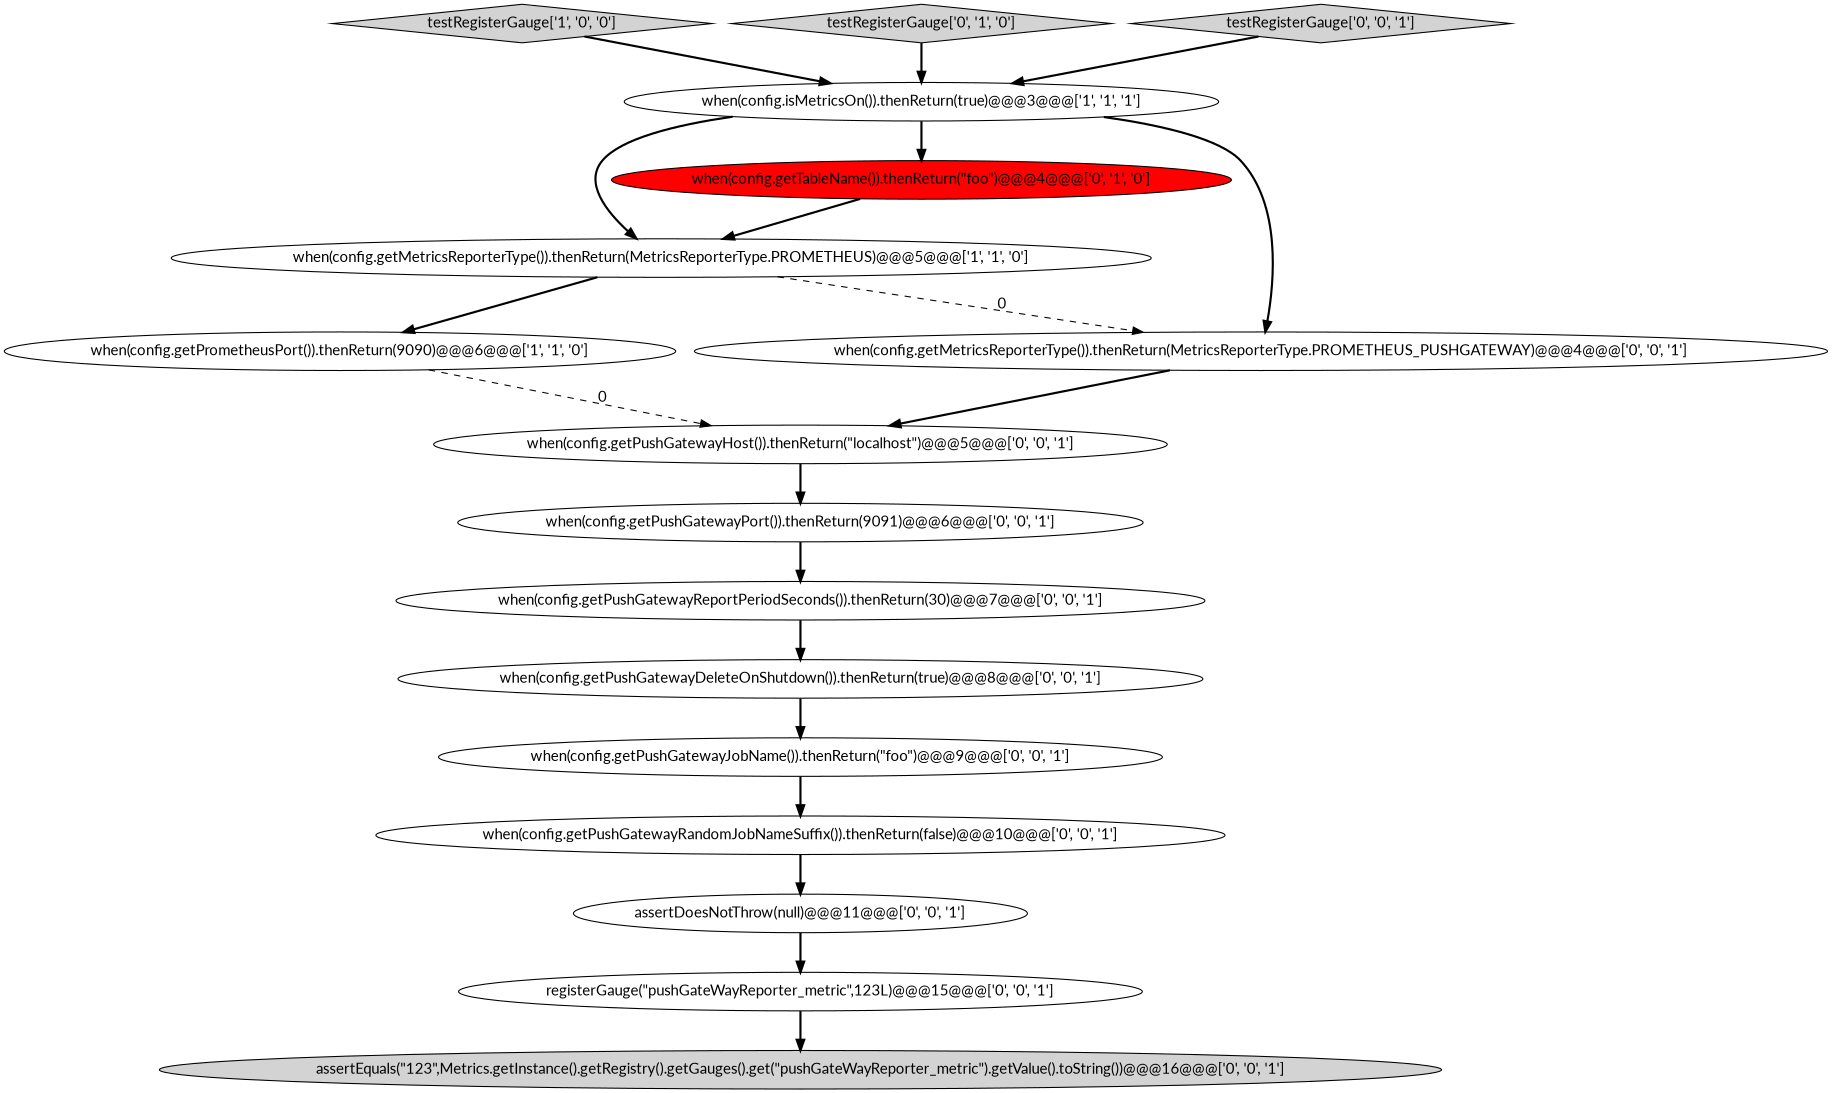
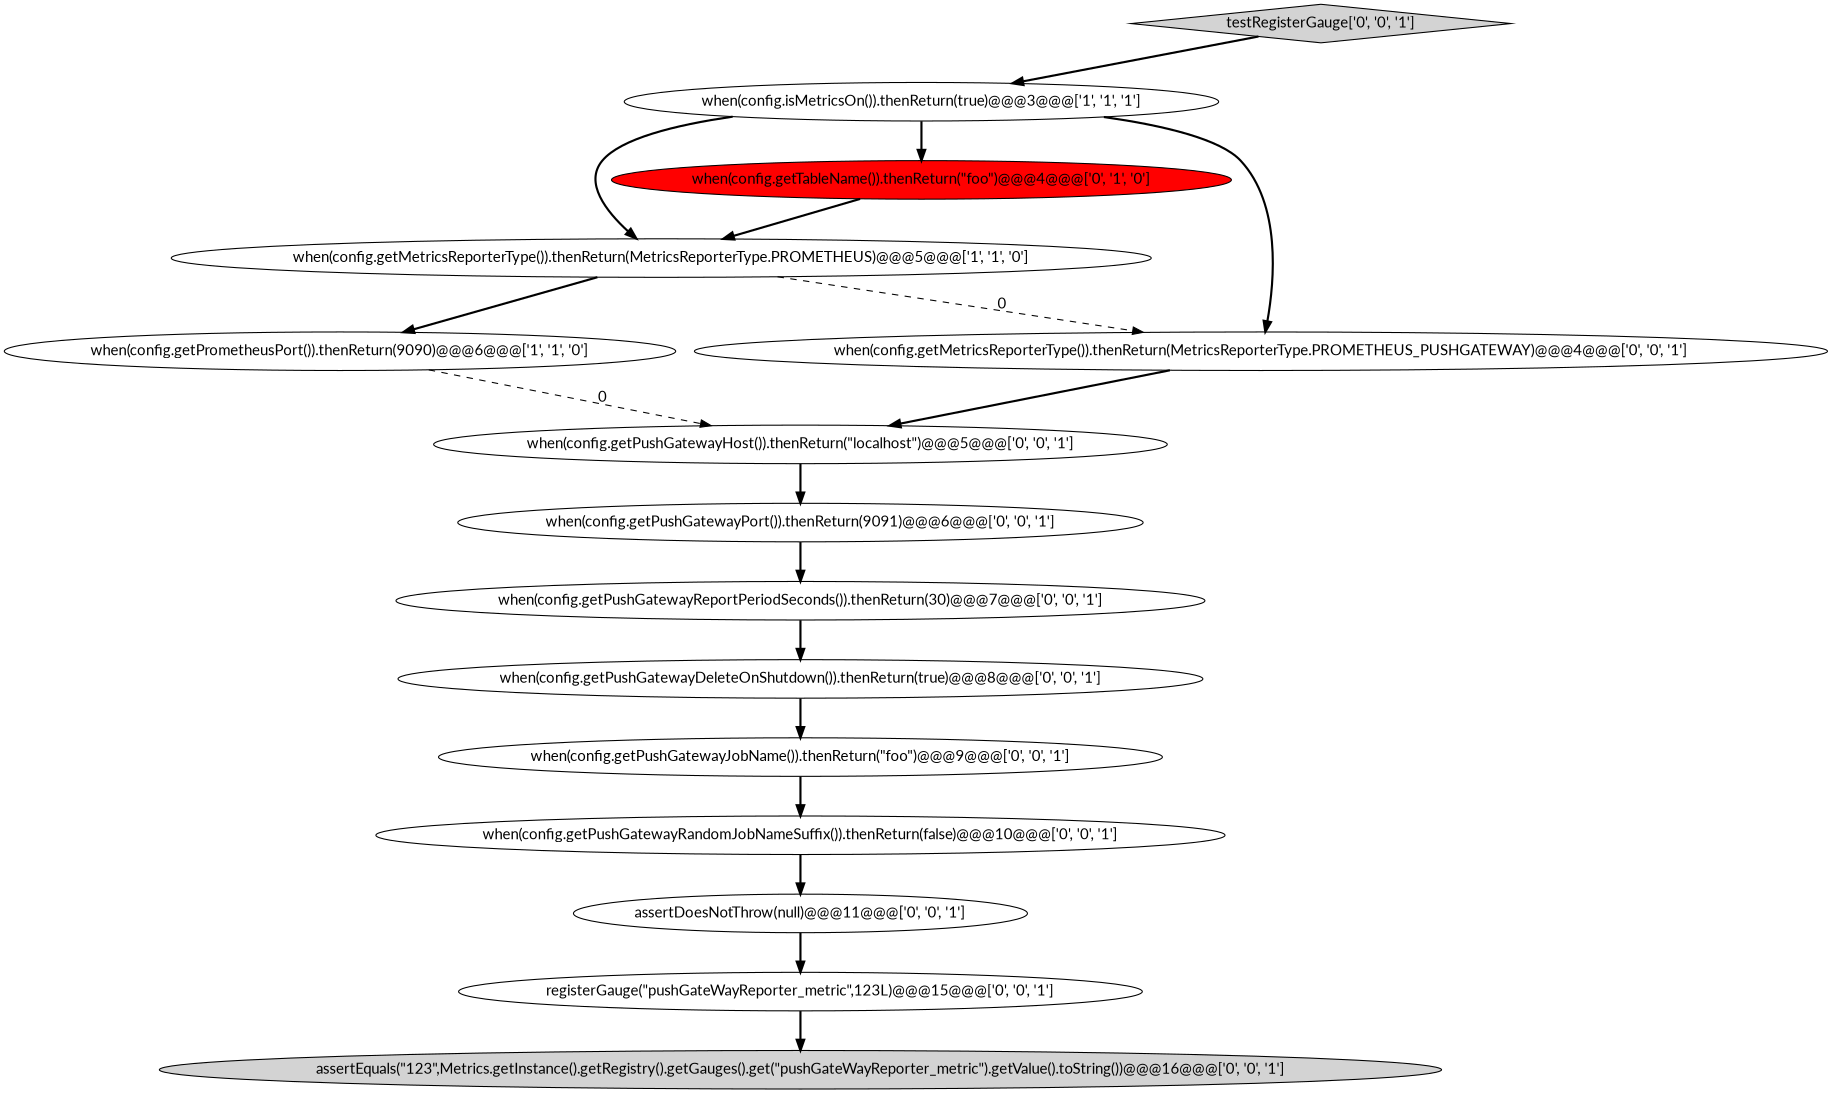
node "testRegisterGauge['1', '0', '0']": removed
node "testRegisterGauge['0', '1', '0']": removed
